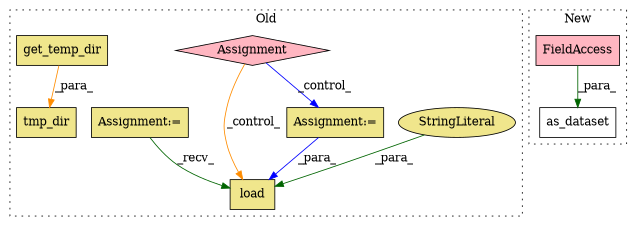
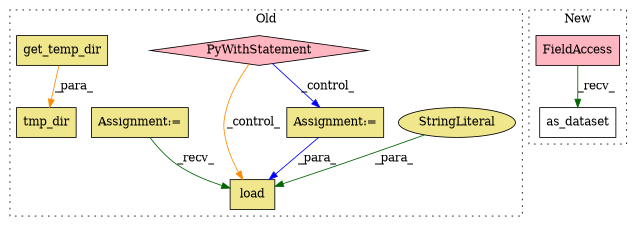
node "Assignment": label "Assignment" -> "PyWithStatement"
edge "FieldAccess" -> "as_dataset": label "_para_" -> "_recv_"
